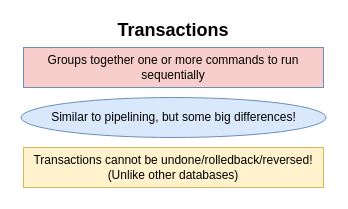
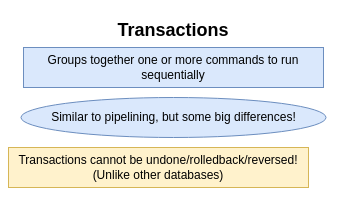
node "Groups together one or more commands to run sequentially": fillcolor #f8cecc -> #dae8fc
node "Transactions cannot be undone/rolledback/reversed! (Unlike other databases)": moved (174, 168) -> (159, 168)
